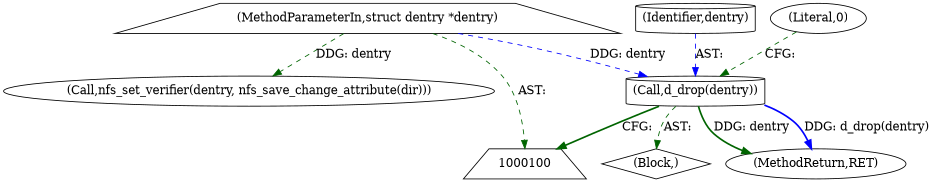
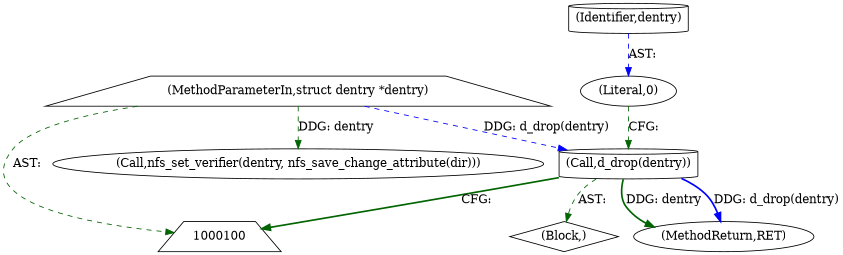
edge "(Identifier,dentry)" -> "(Call,d_drop(dentry))": now "(Identifier,dentry)" -> "(Literal,0)"
edge "(MethodParameterIn,struct dentry *dentry)" -> "(Call,d_drop(dentry))": label "DDG: dentry" -> "DDG: d_drop(dentry)"
